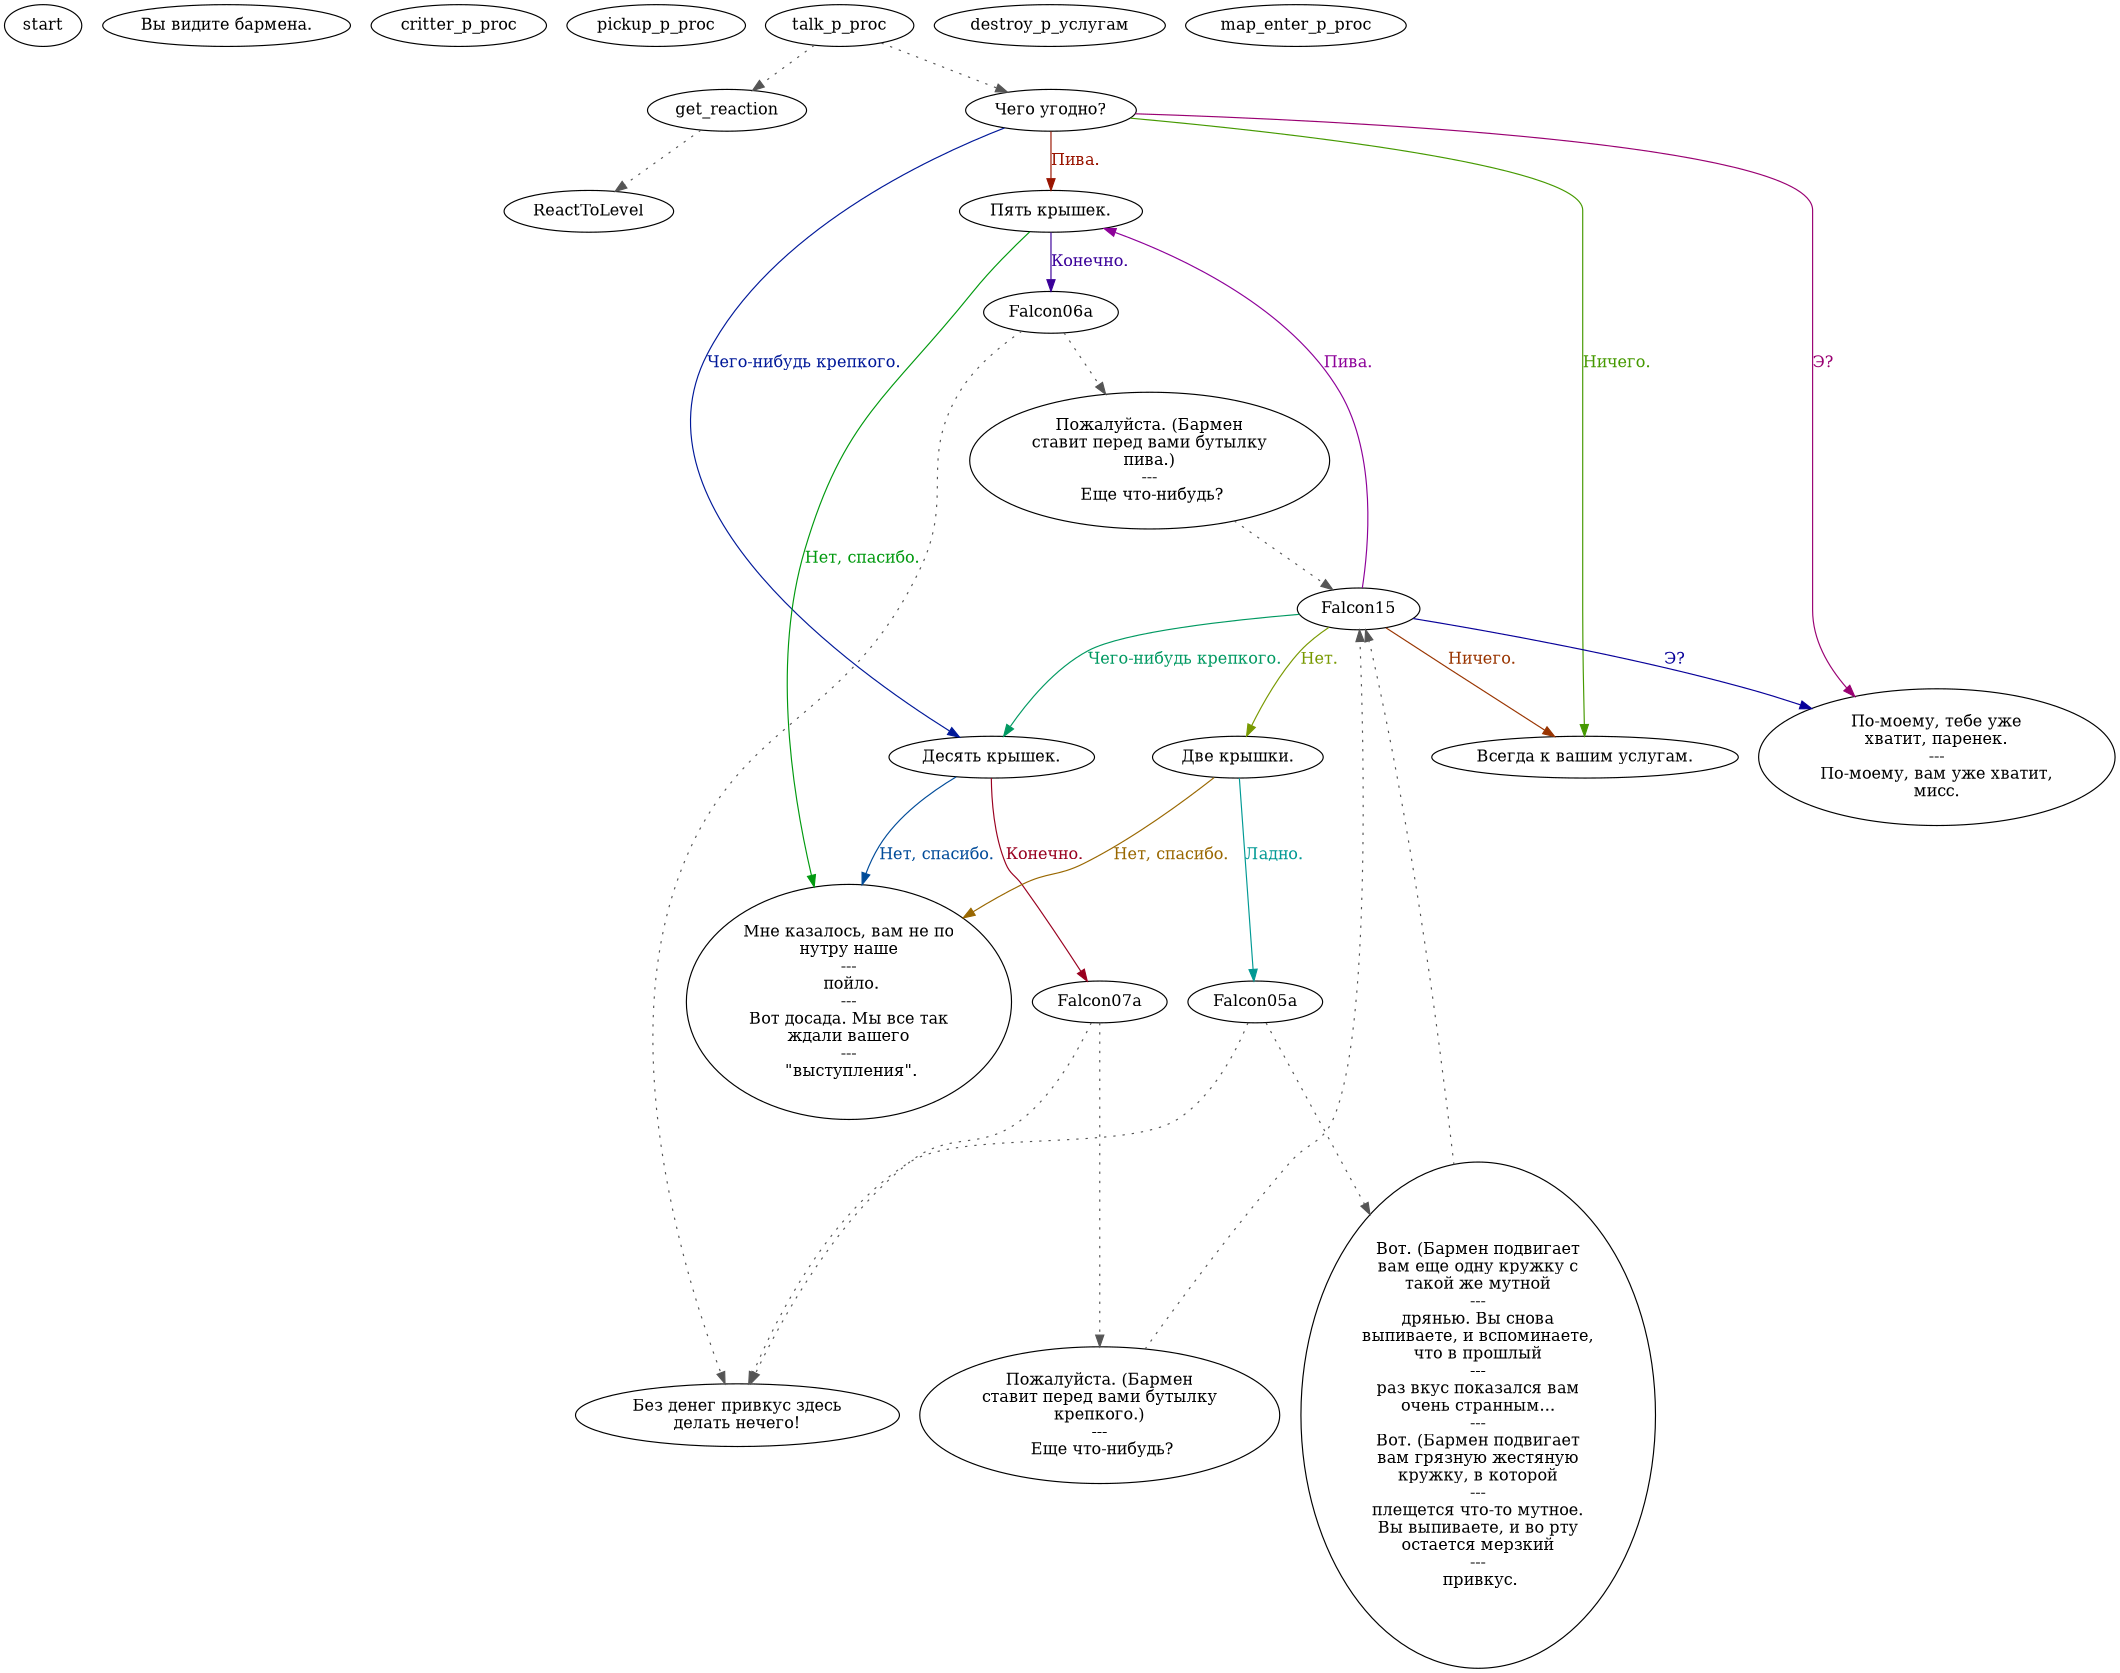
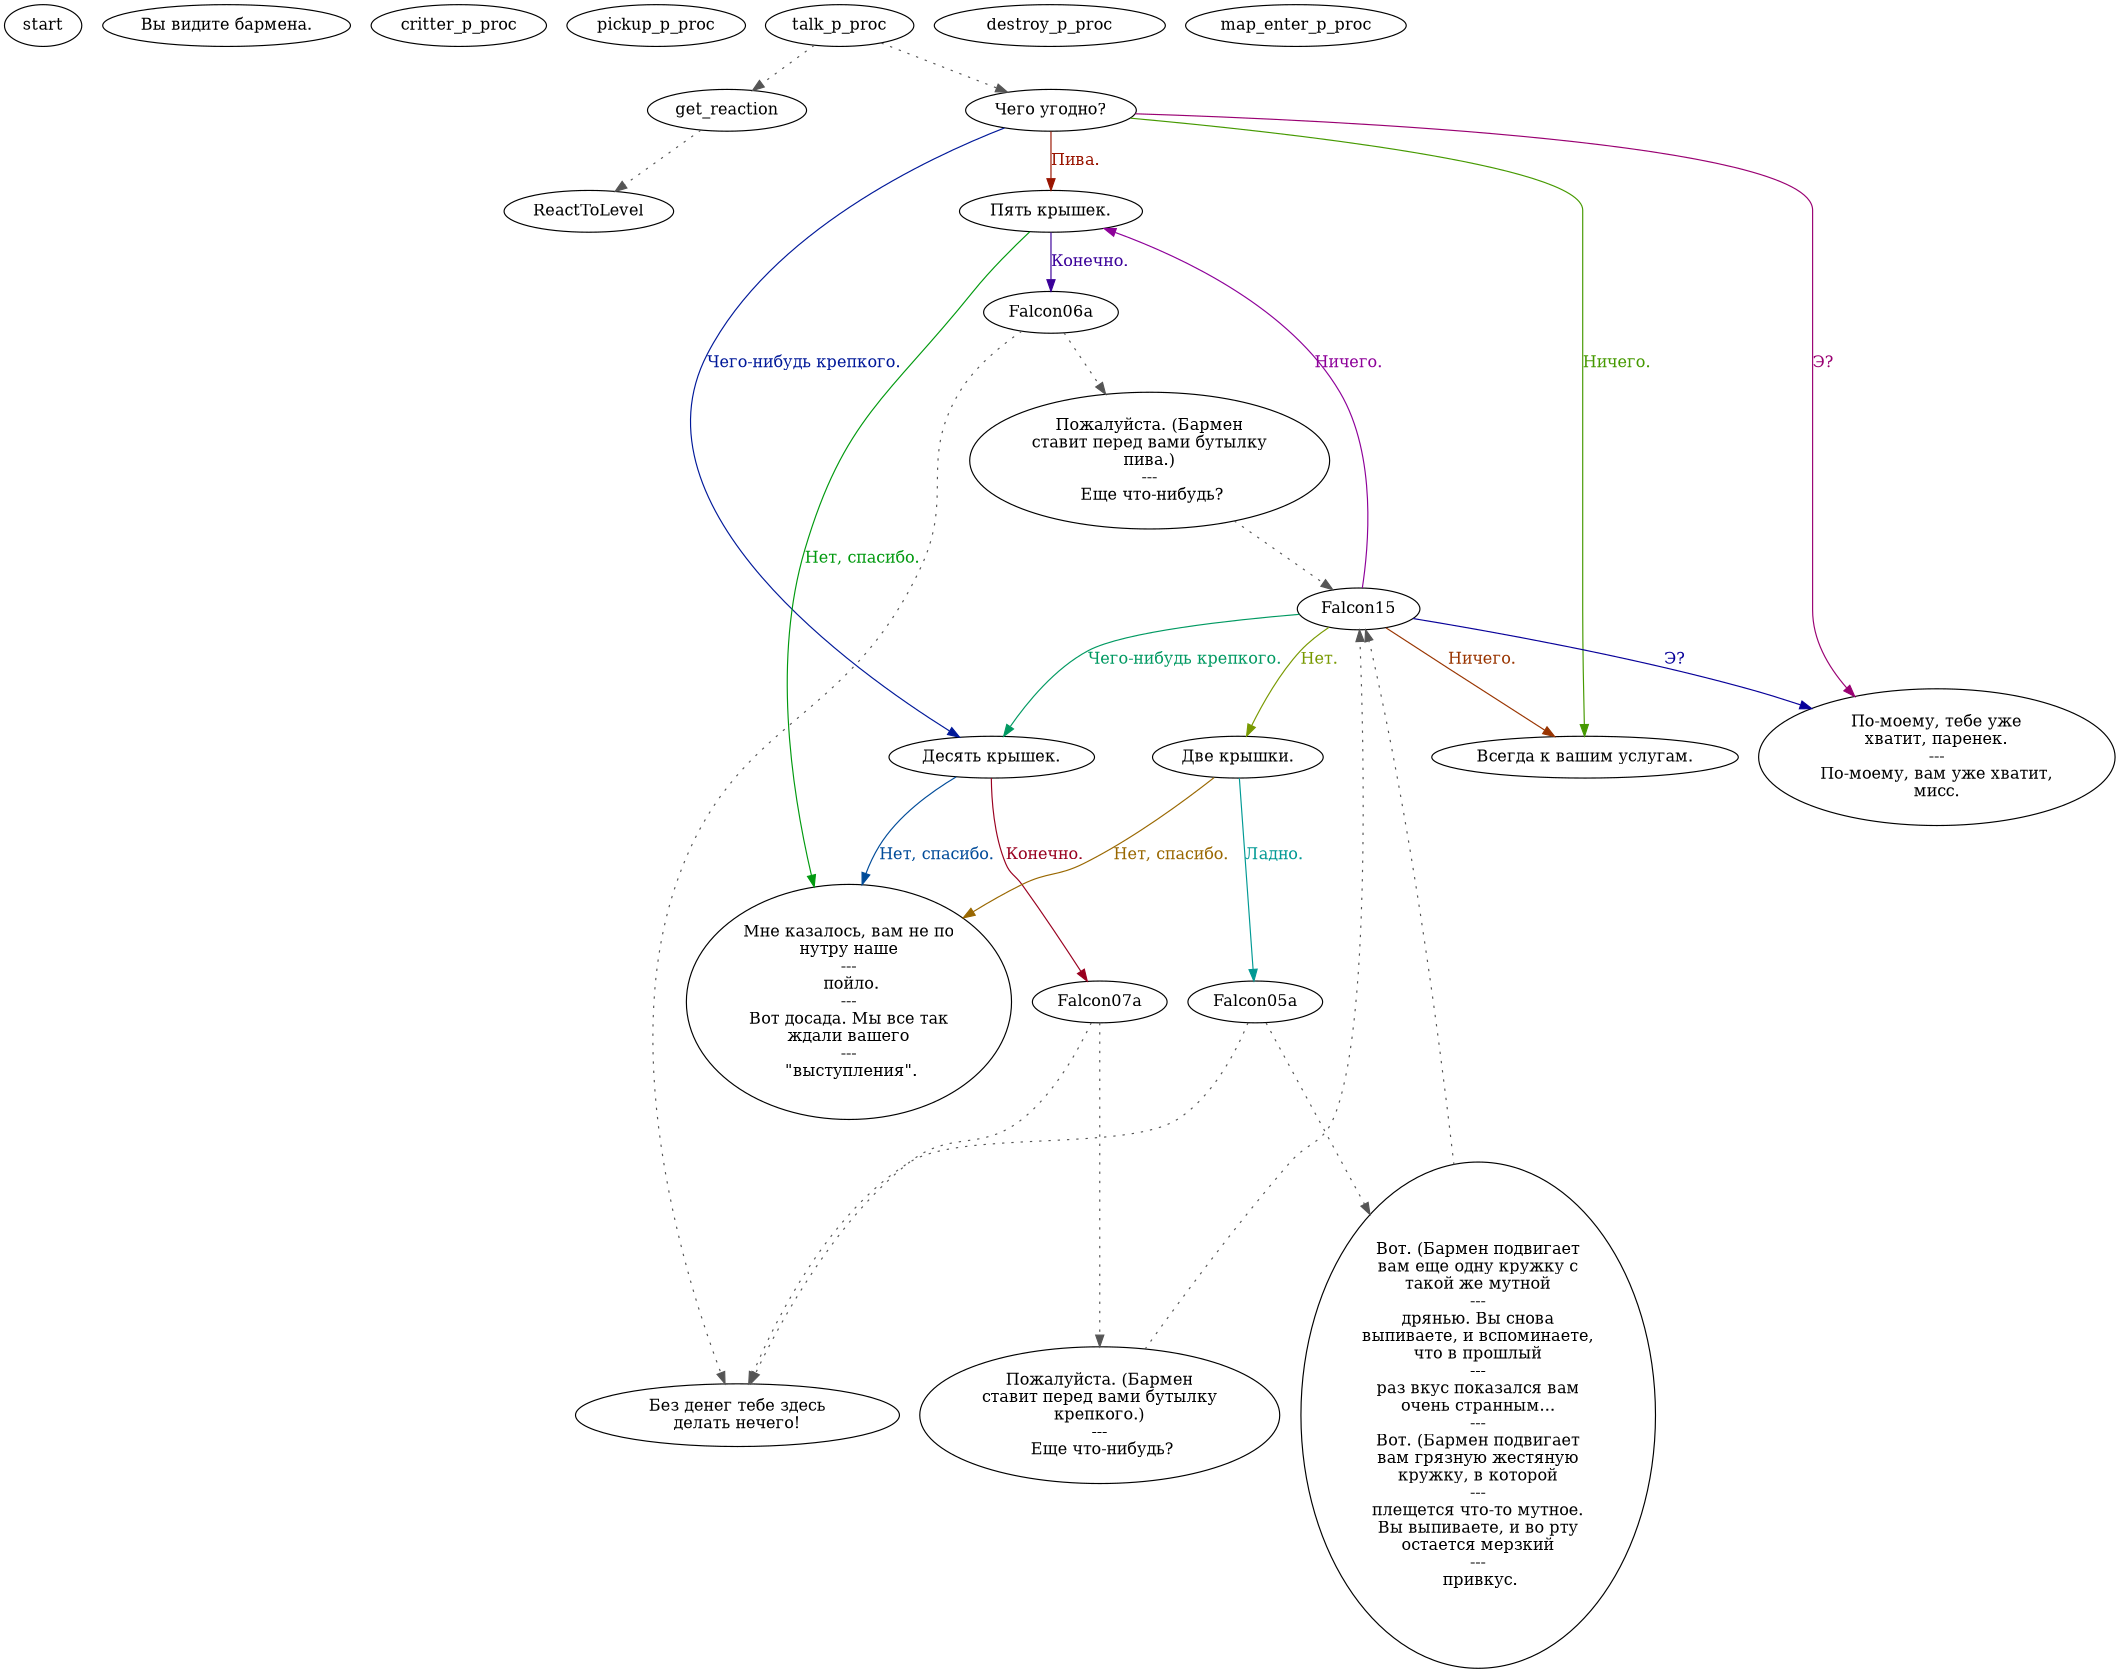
node "destroy_p_услугам": label "destroy_p_услугам" -> "destroy_p_proc"
edge "Falcon15" -> "Пять крышек.": label "Пива." -> "Ничего."
node "Без денег привкус здесь делать нечего!": label "Без денег привкус здесь делать нечего!" -> "Без денег тебе здесь делать нечего!"
